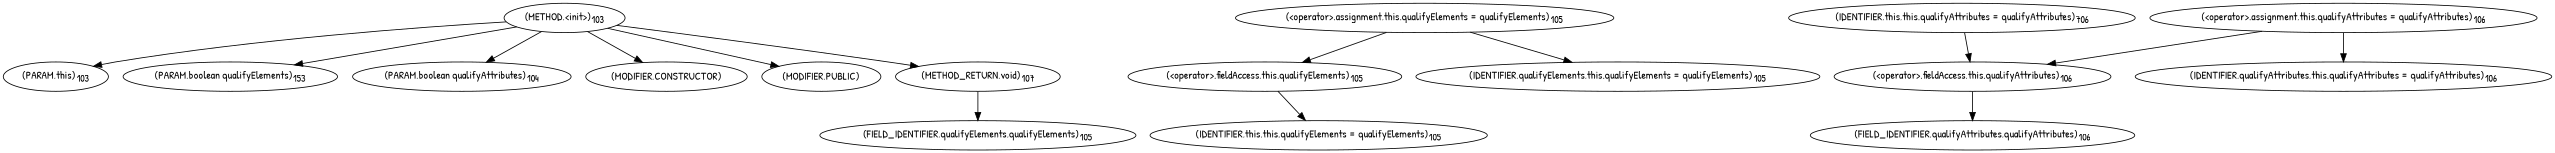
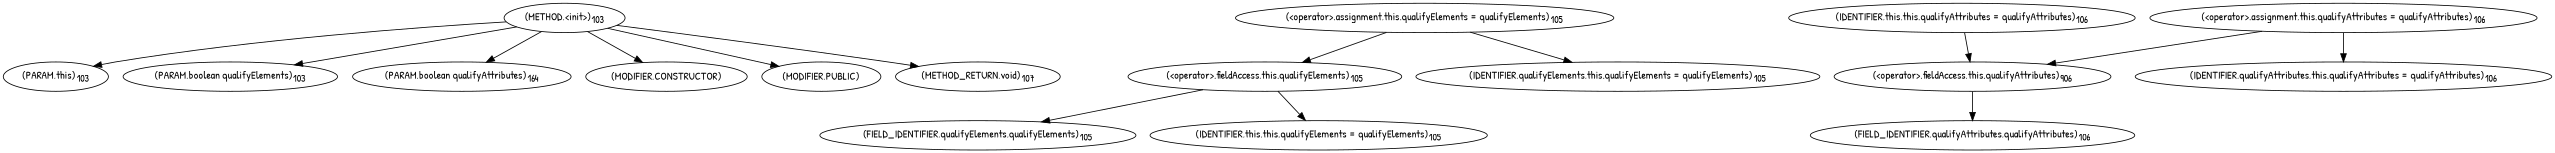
node "(IDENTIFIER,this,this.qualifyAttributes = qualifyAttributes)": text "706" -> "106"
node "(PARAM,boolean qualifyElements)": text "153" -> "103"
node "(PARAM,boolean qualifyAttributes)": text "104" -> "164"
node "(<operator>.fieldAccess,this.qualifyAttributes)": text "106" -> "906"
edge "(METHOD_RETURN,void)" -> "(FIELD_IDENTIFIER,qualifyElements,qualifyElements)": now "(<operator>.fieldAccess,this.qualifyElements)" -> "(FIELD_IDENTIFIER,qualifyElements,qualifyElements)"
